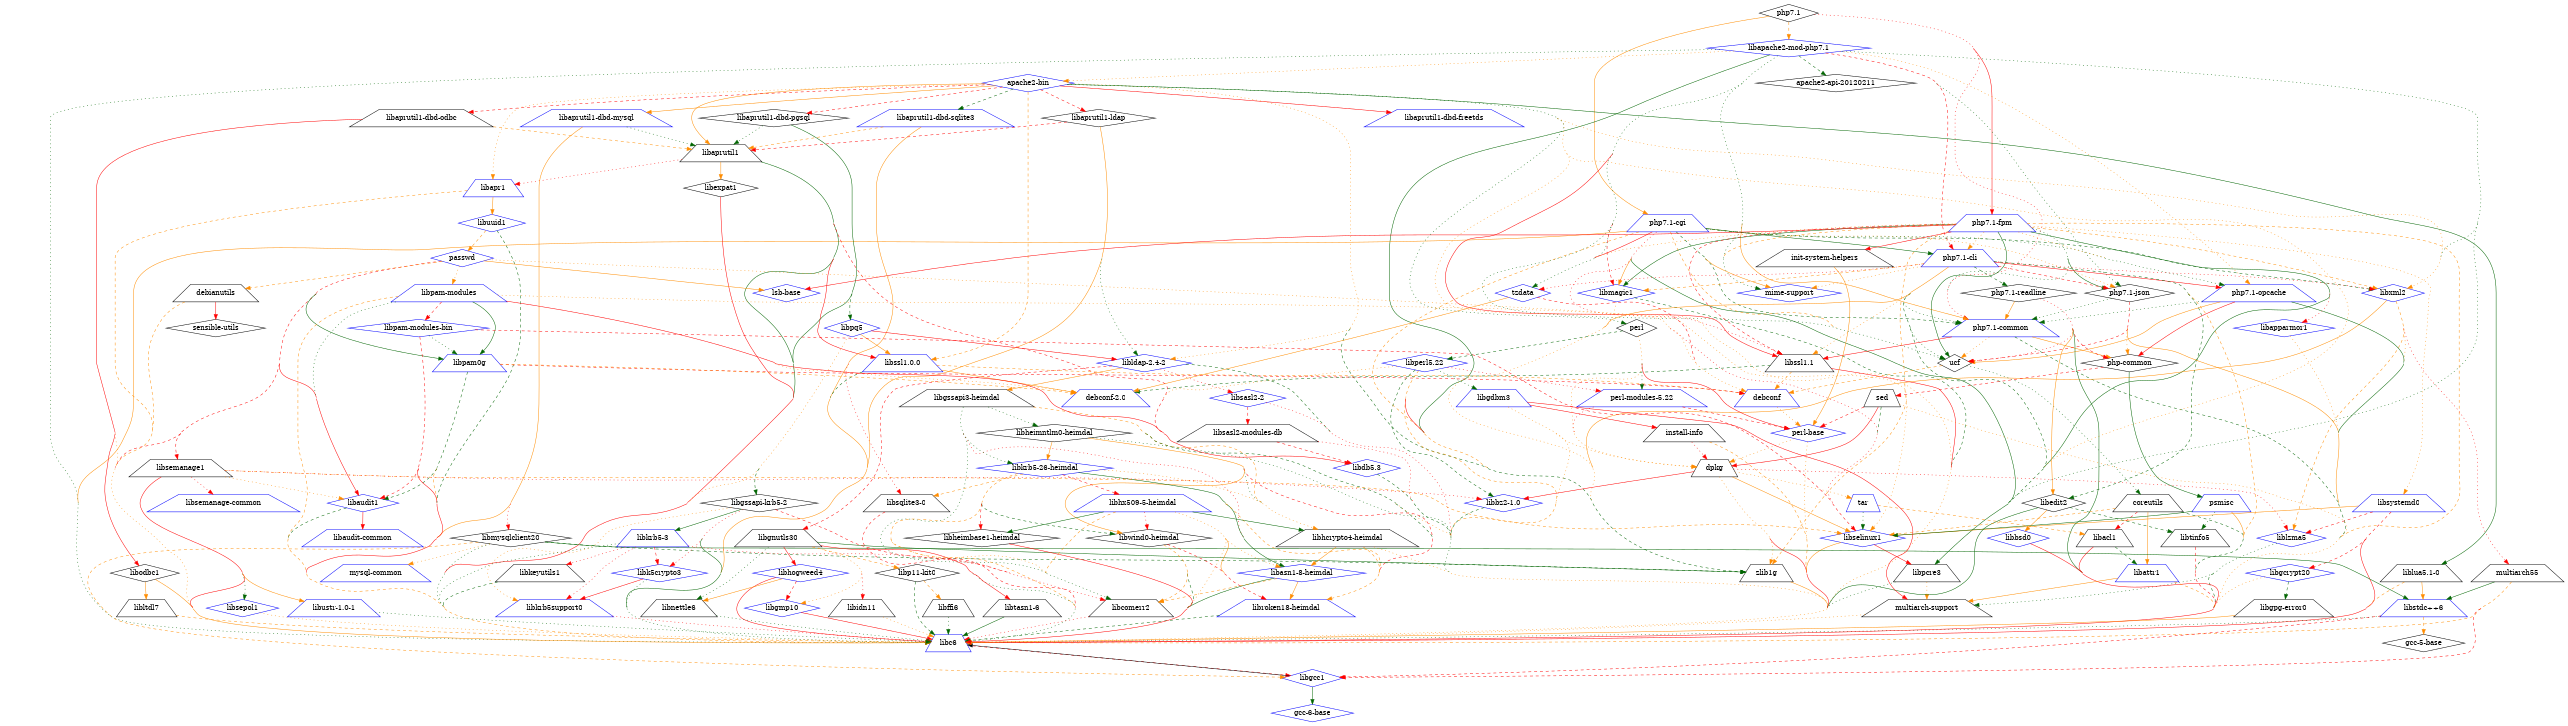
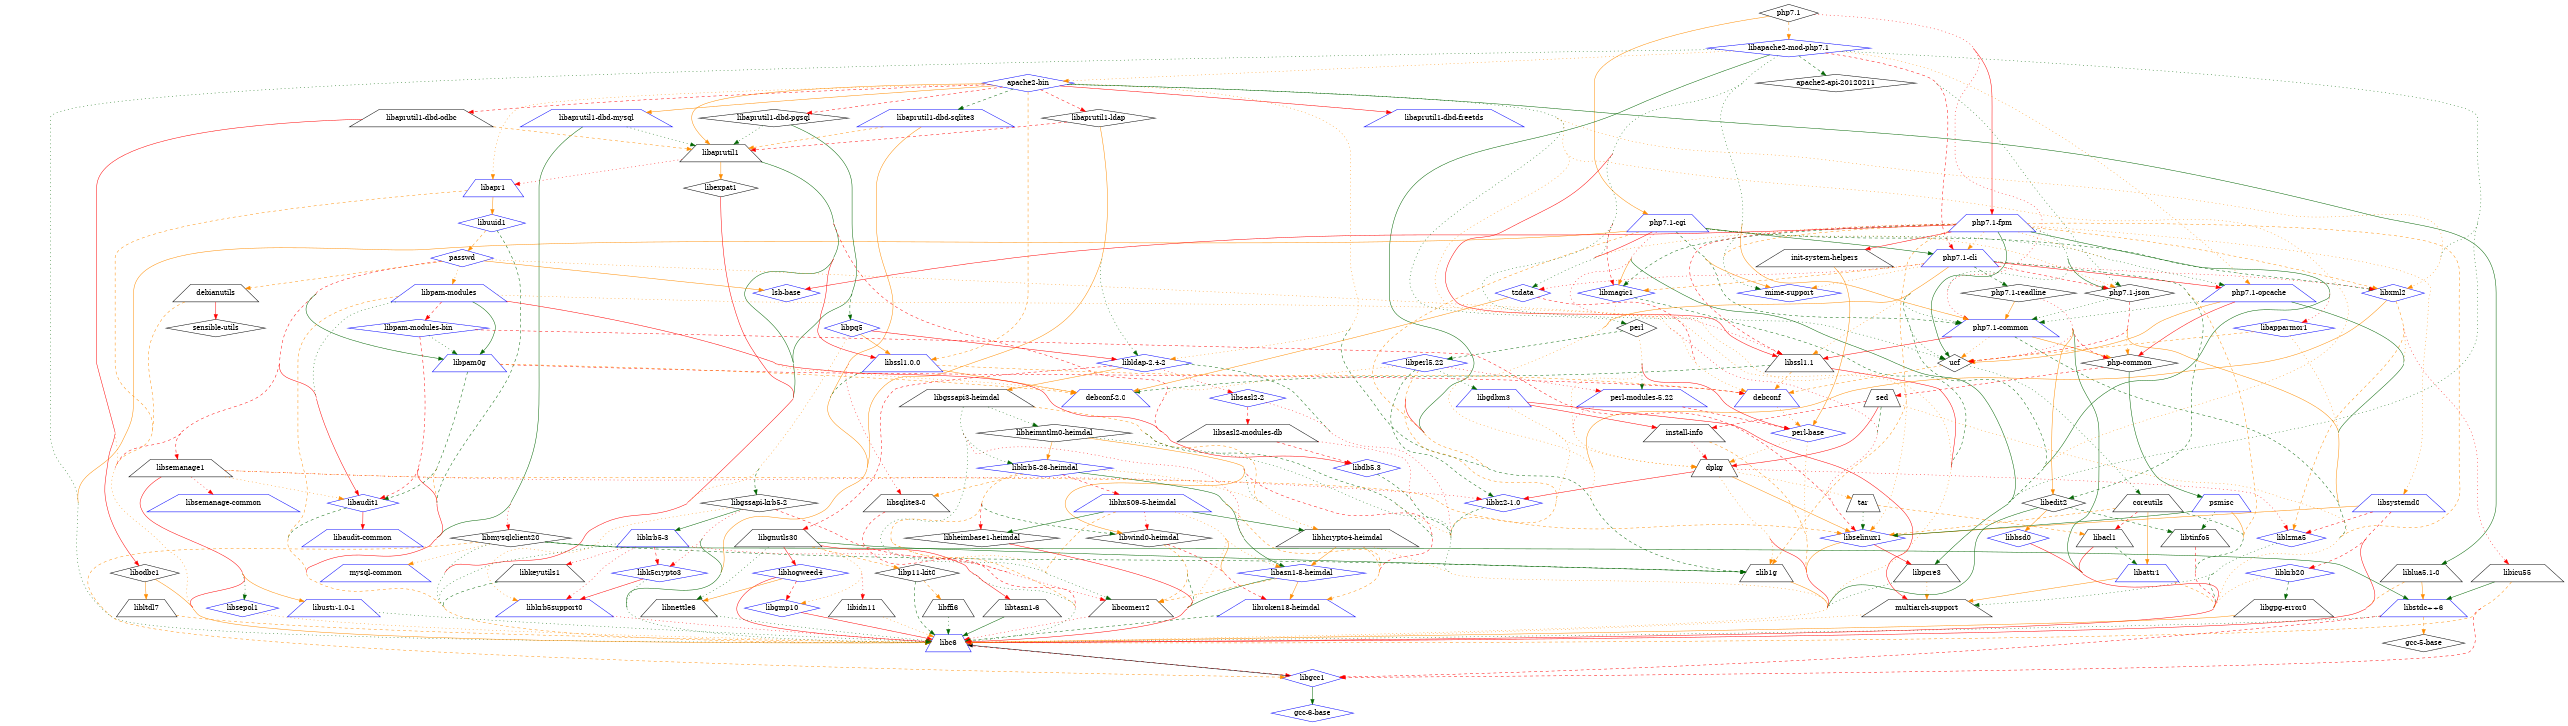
edge "php7.1-fpm" -> "libmagic1": style solid -> dashed
edge "php7.1-cgi" -> "ucf": now "libapparmor1" -> "ucf"
edge "libaprutil1-dbd-mysql" -> "libc6": color darkorange -> darkgreen
edge "sed" -> "perl-base": now "sed" -> "install-info"
node "tar": color blue -> black
node "libgcrypt20": label "libgcrypt20" -> "libkrb20"
node "multiarch55": label "multiarch55" -> "libicu55"
